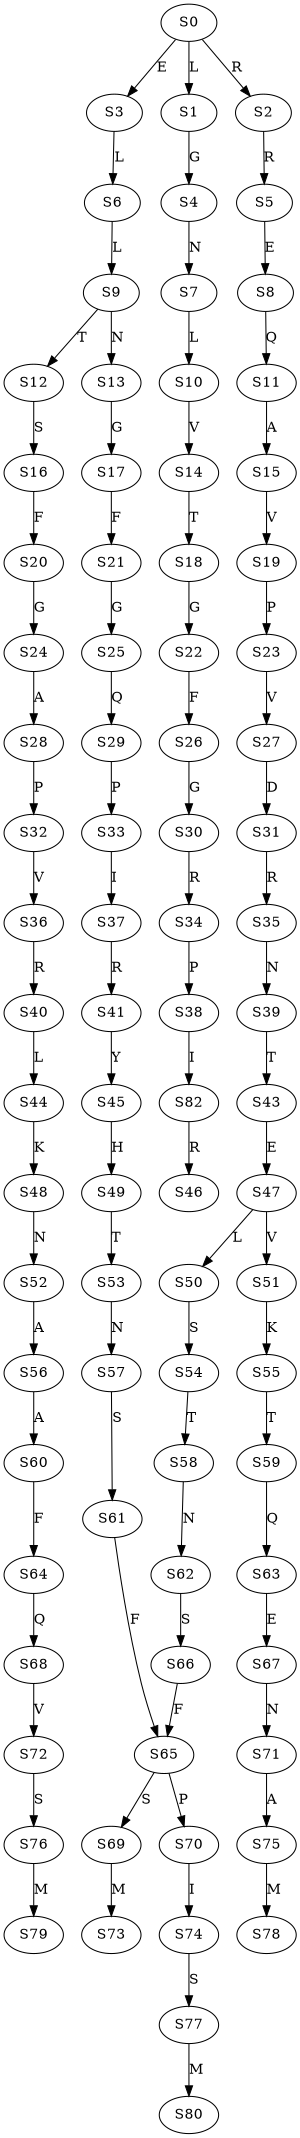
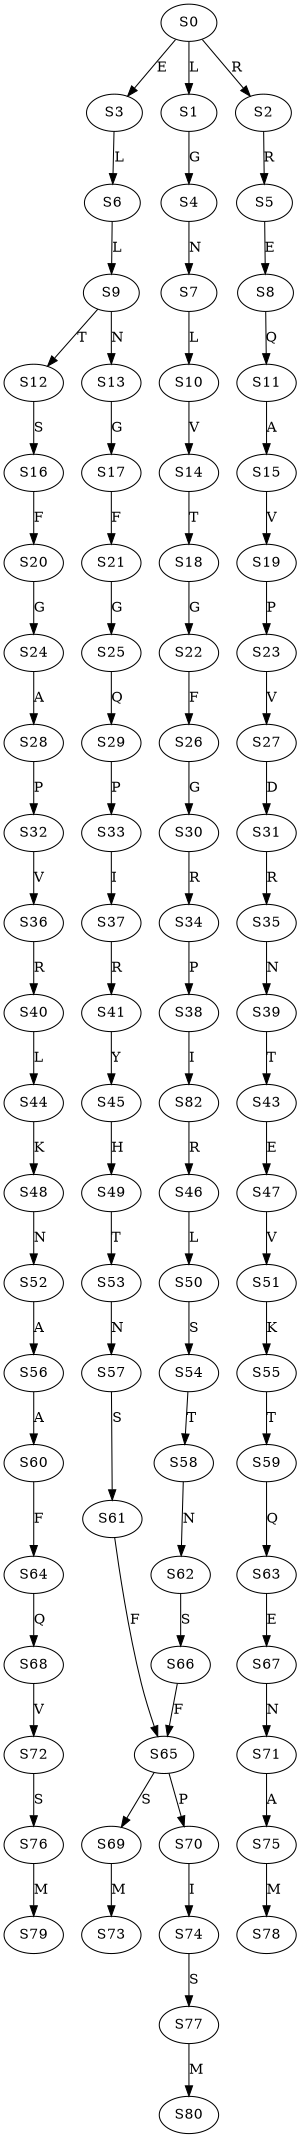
edge "S47" -> "S50": now "S46" -> "S50"
